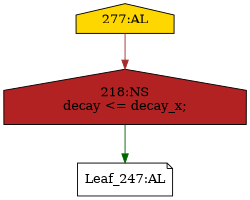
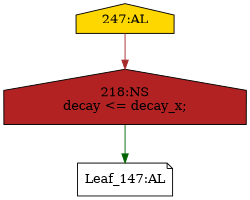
node "277:AL": label "277:AL" -> "247:AL"
node "Leaf_247:AL": label "Leaf_247:AL" -> "Leaf_147:AL"
